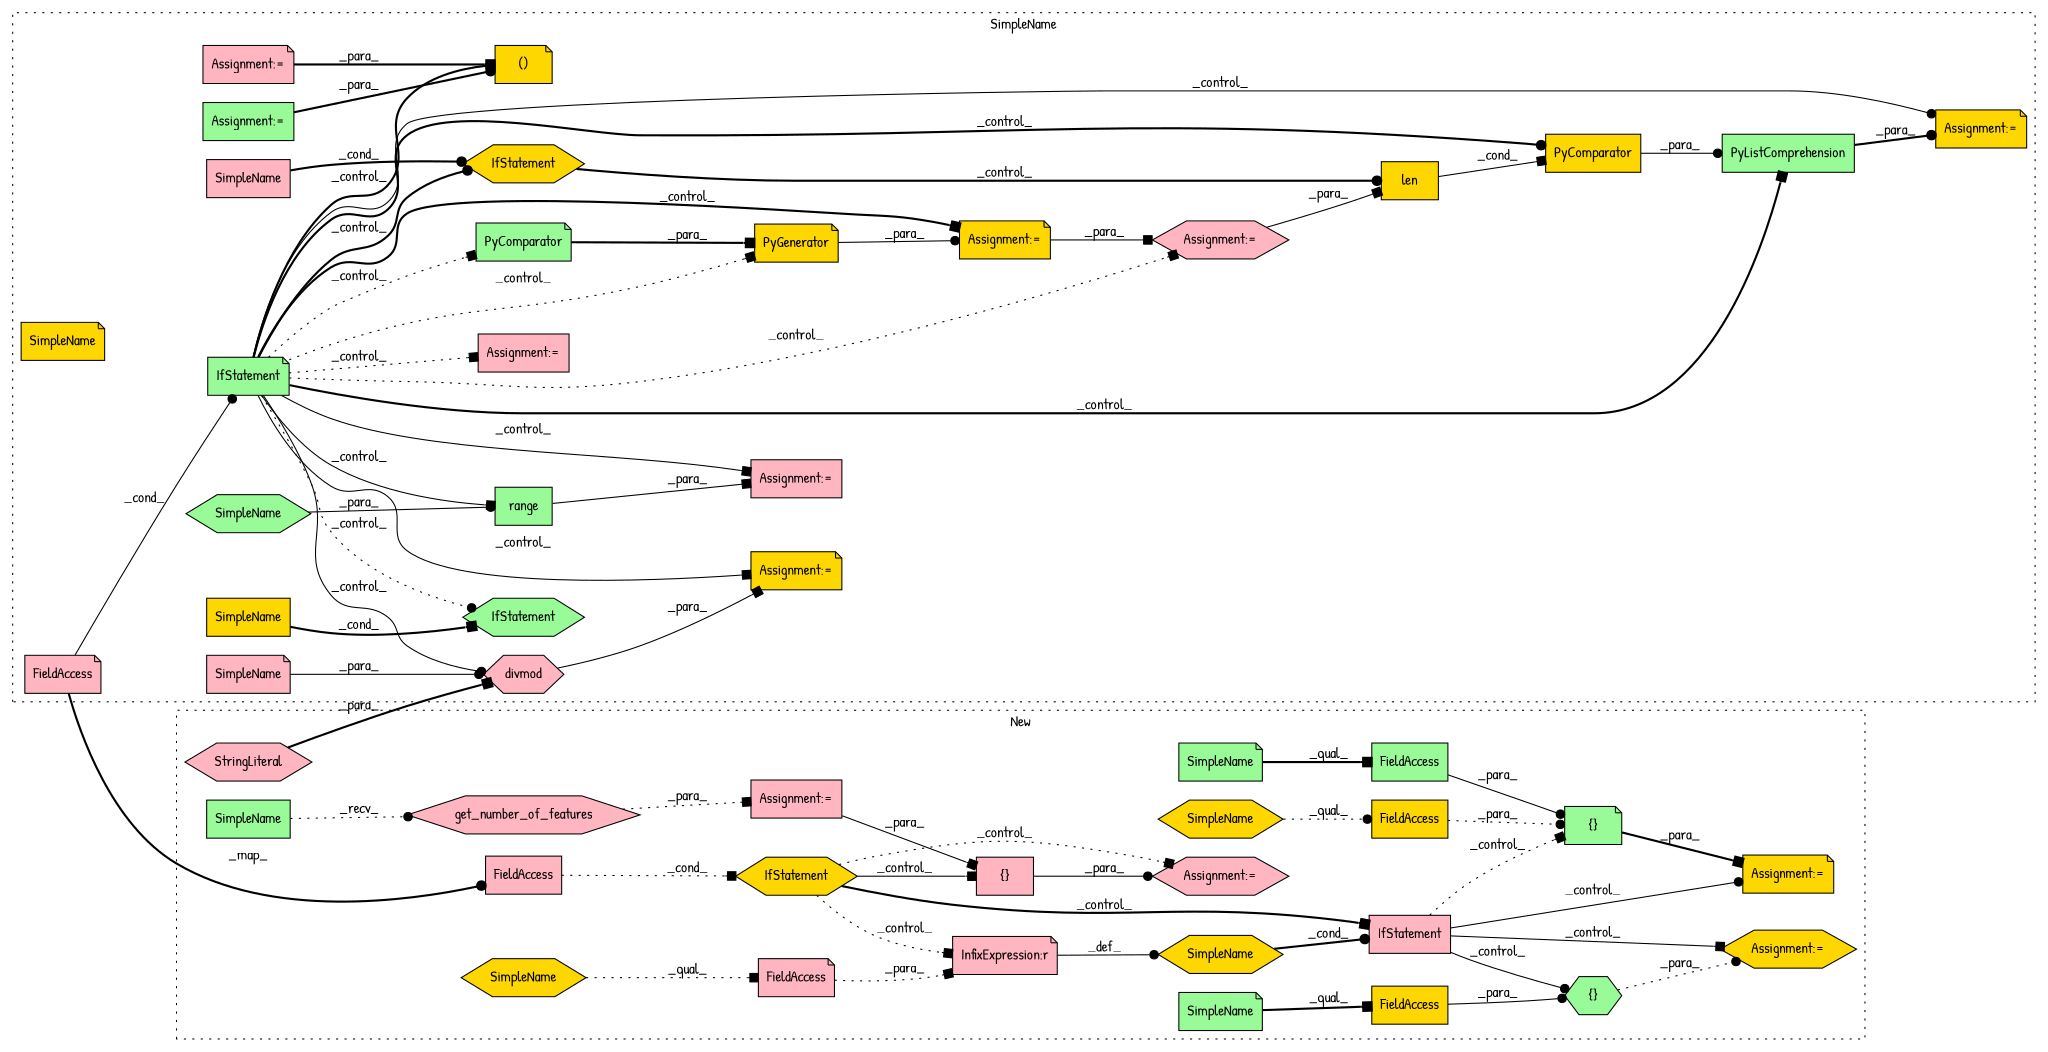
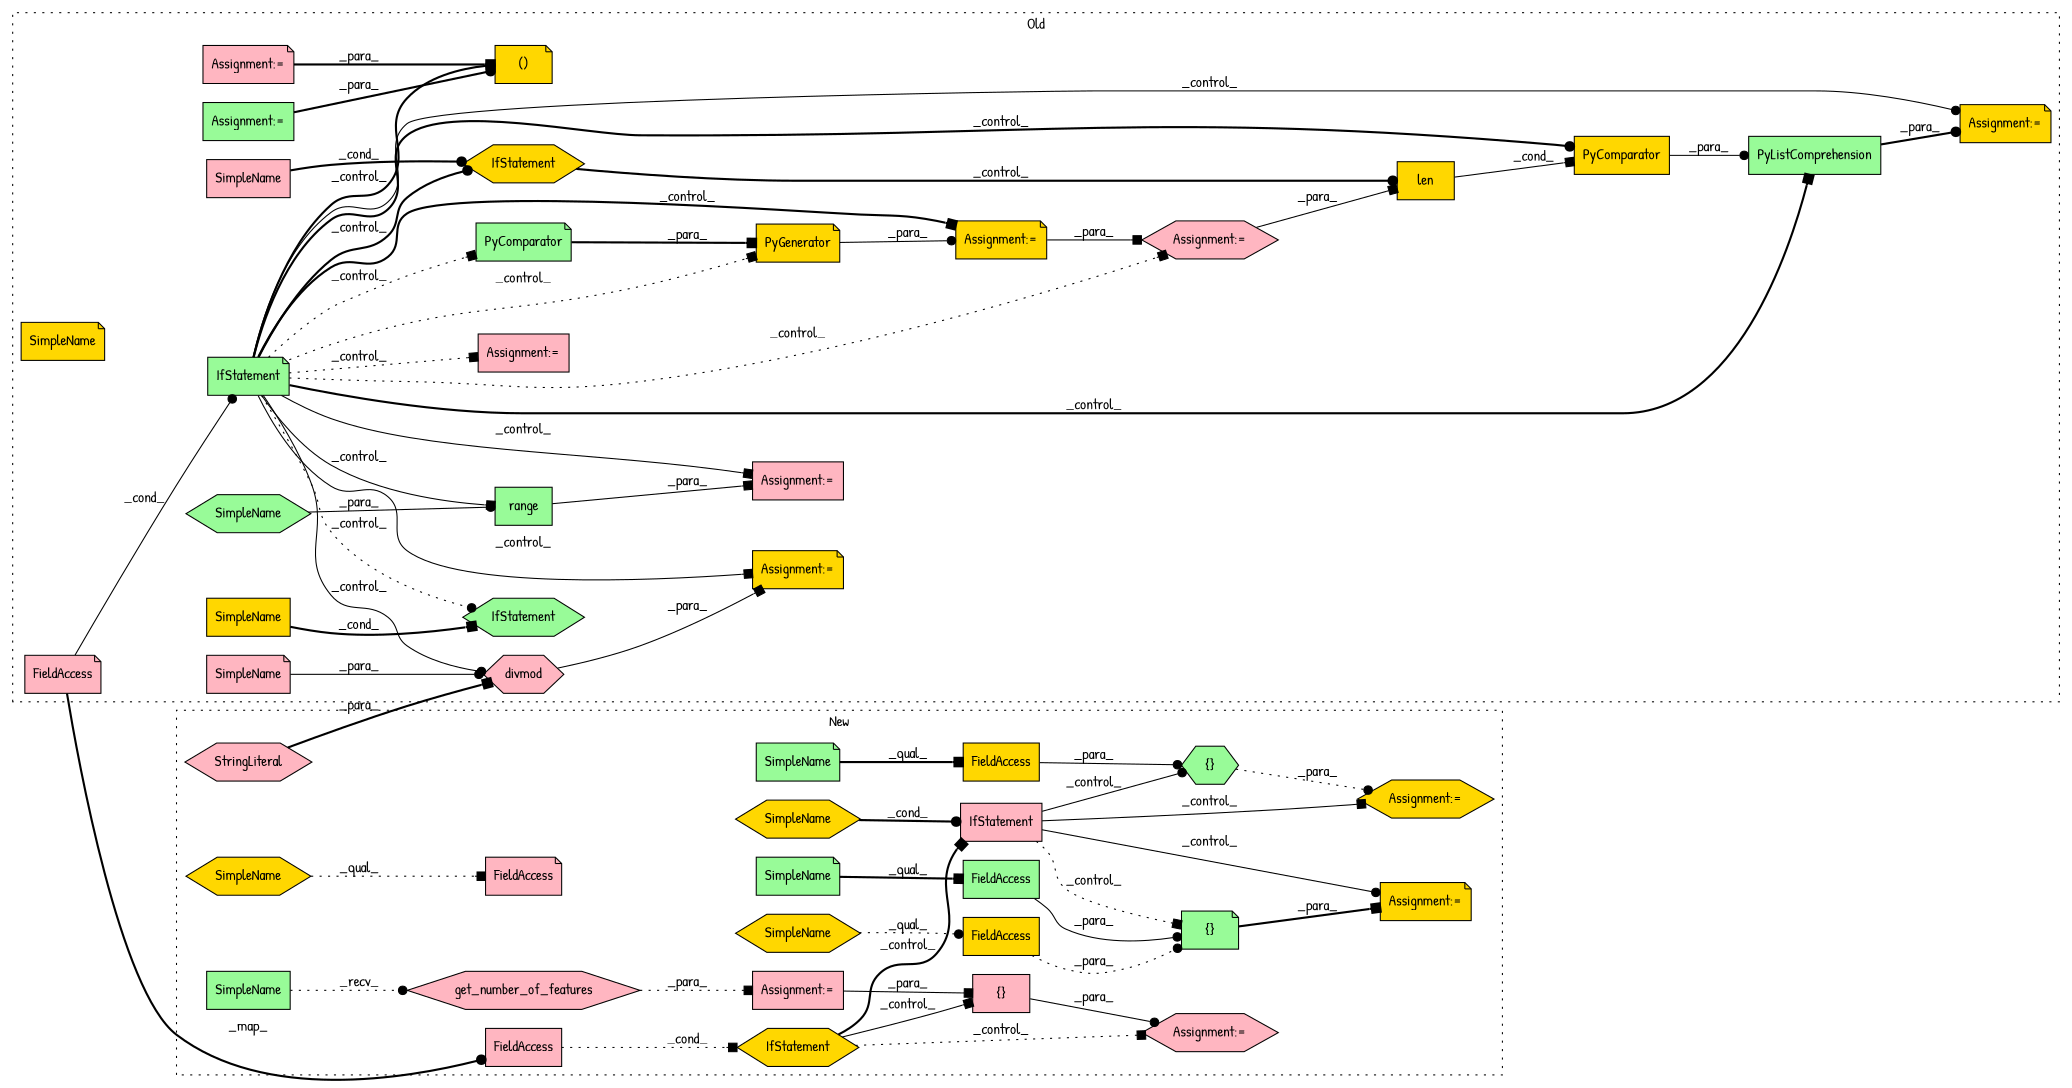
cluster "SimpleName": label "SimpleName" -> "Old"
node "InfixExpression:r": removed
